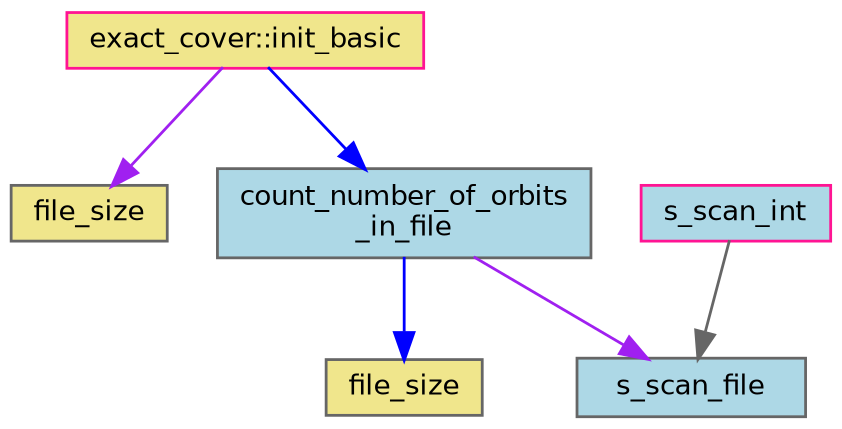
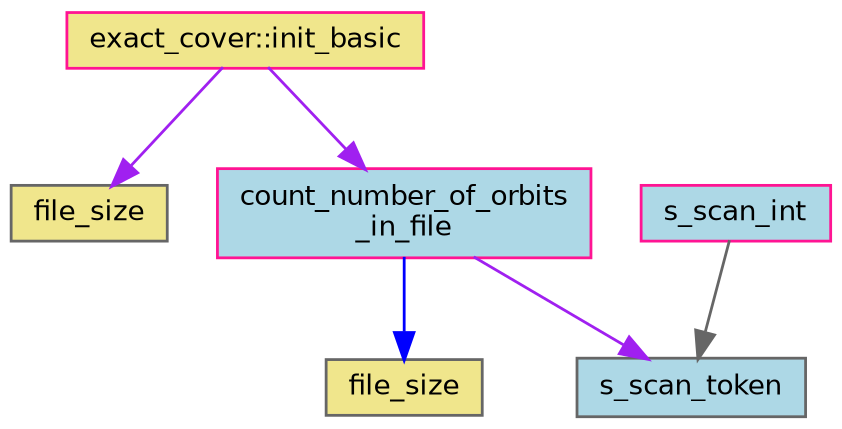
edge "exact_cover::init_basic" -> "count_number_of_orbits _in_file": color blue -> purple
node "count_number_of_orbits _in_file": color gray40 -> deeppink
node "s_scan_file": label "s_scan_file" -> "s_scan_token"
